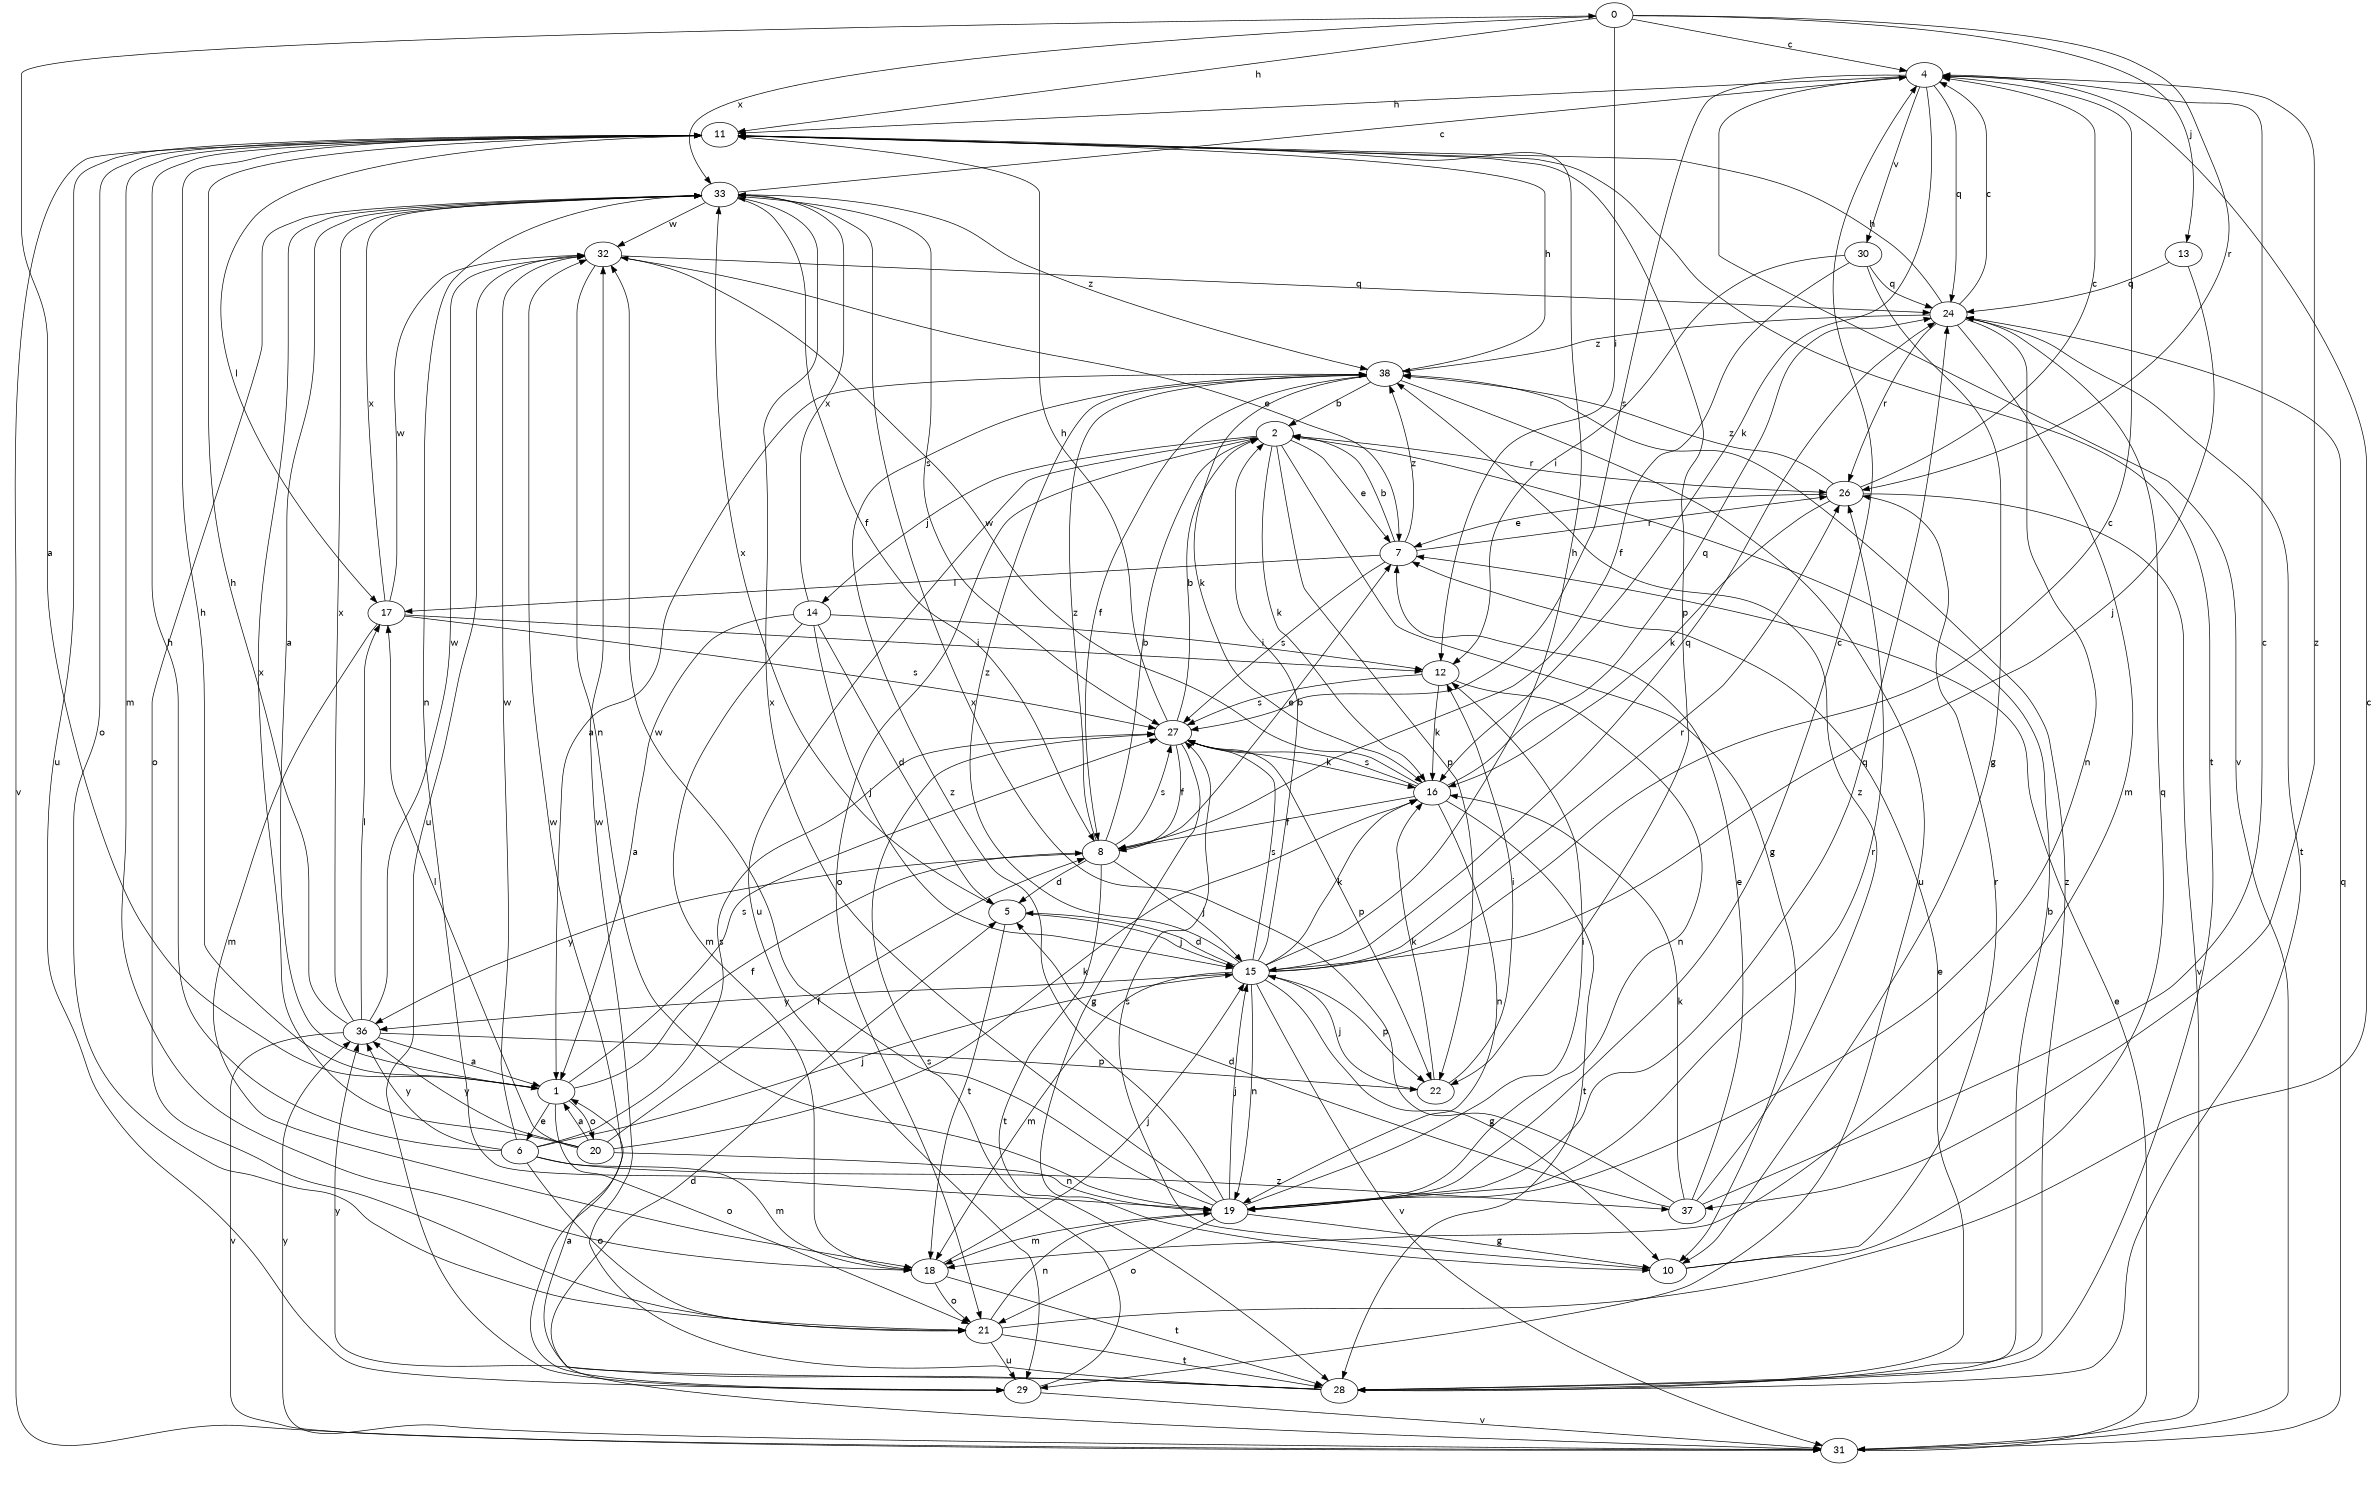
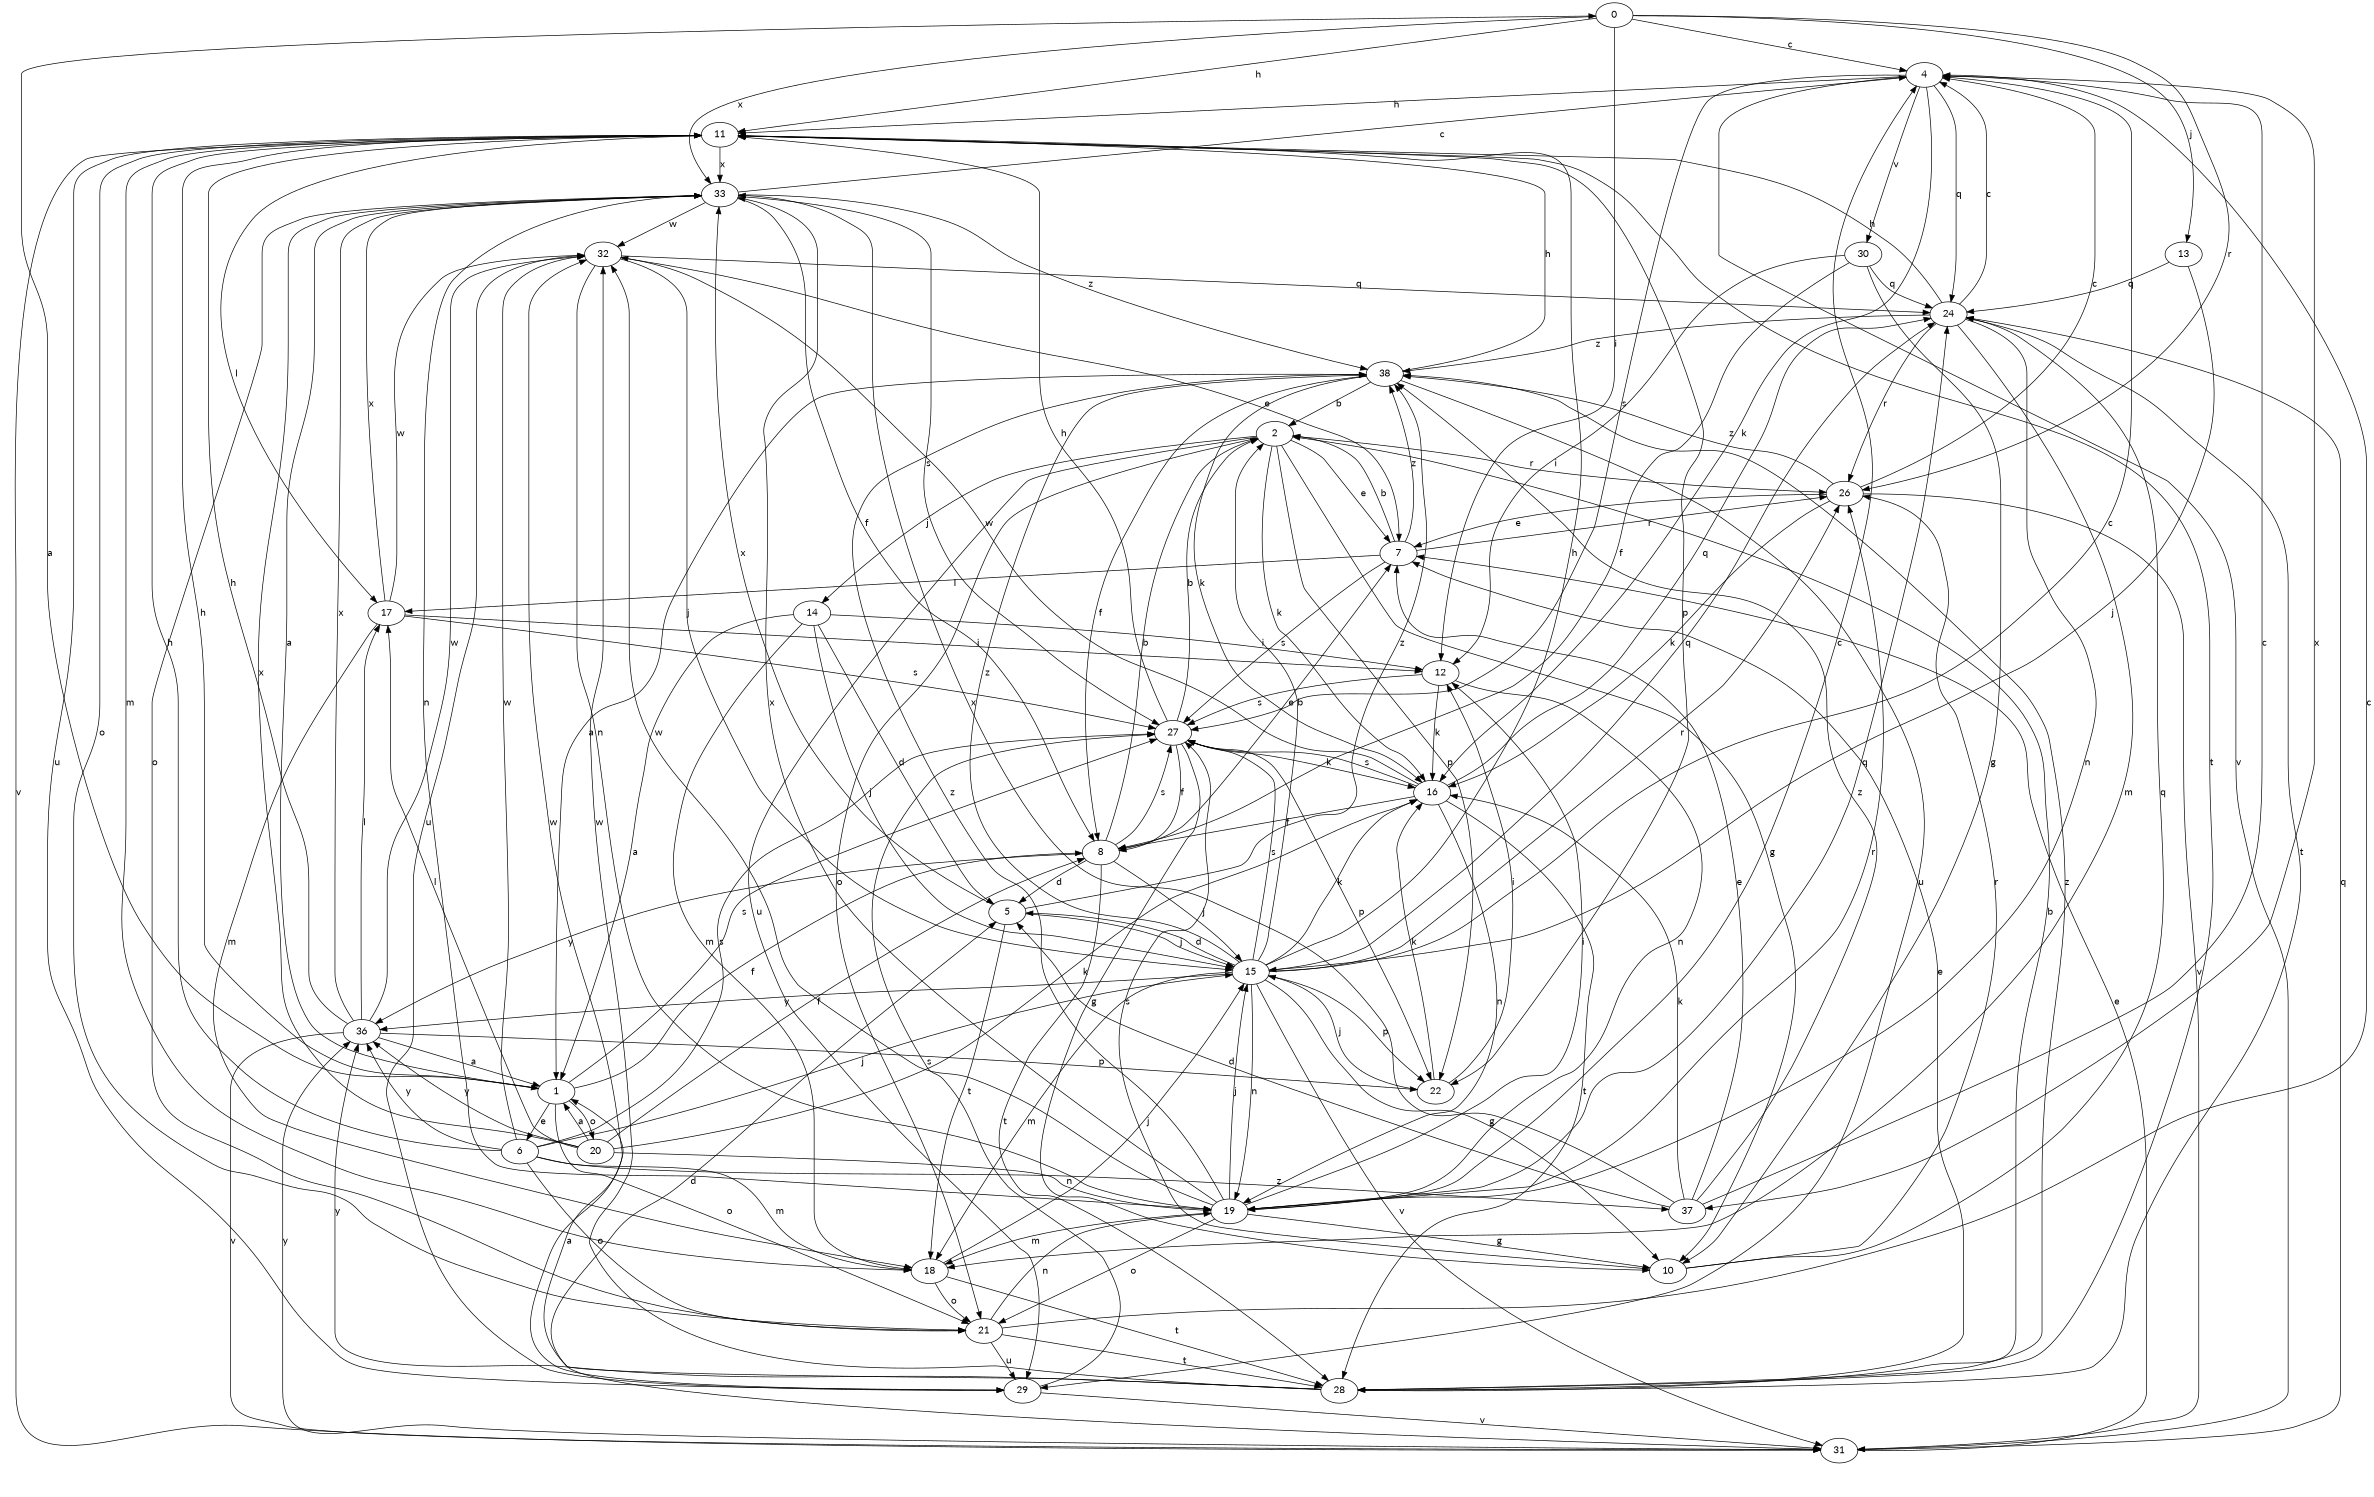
edge "14" -> "33": now "11" -> "33"
edge "8" -> "38": now "5" -> "38"
edge "4" -> "37": label "z" -> "x"
edge "32" -> "15": added, label "j"
